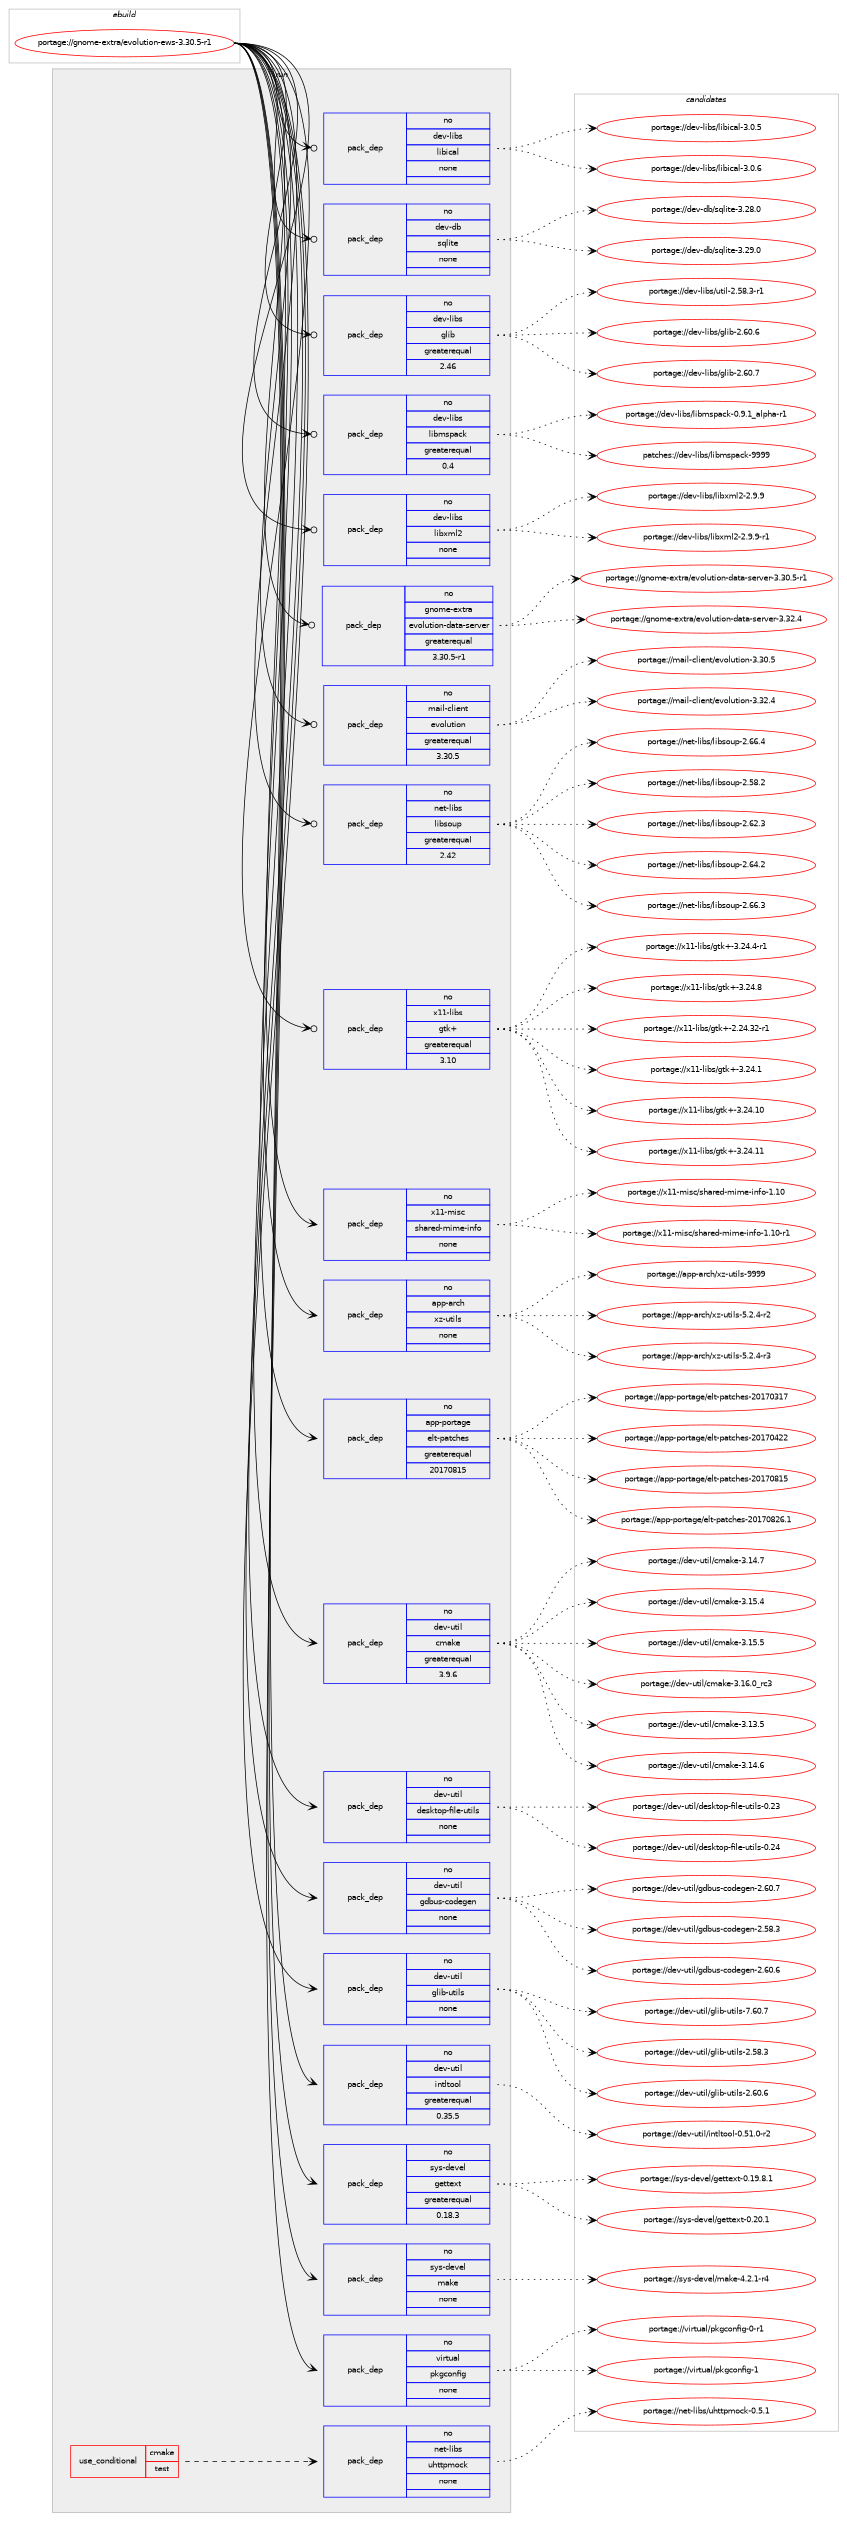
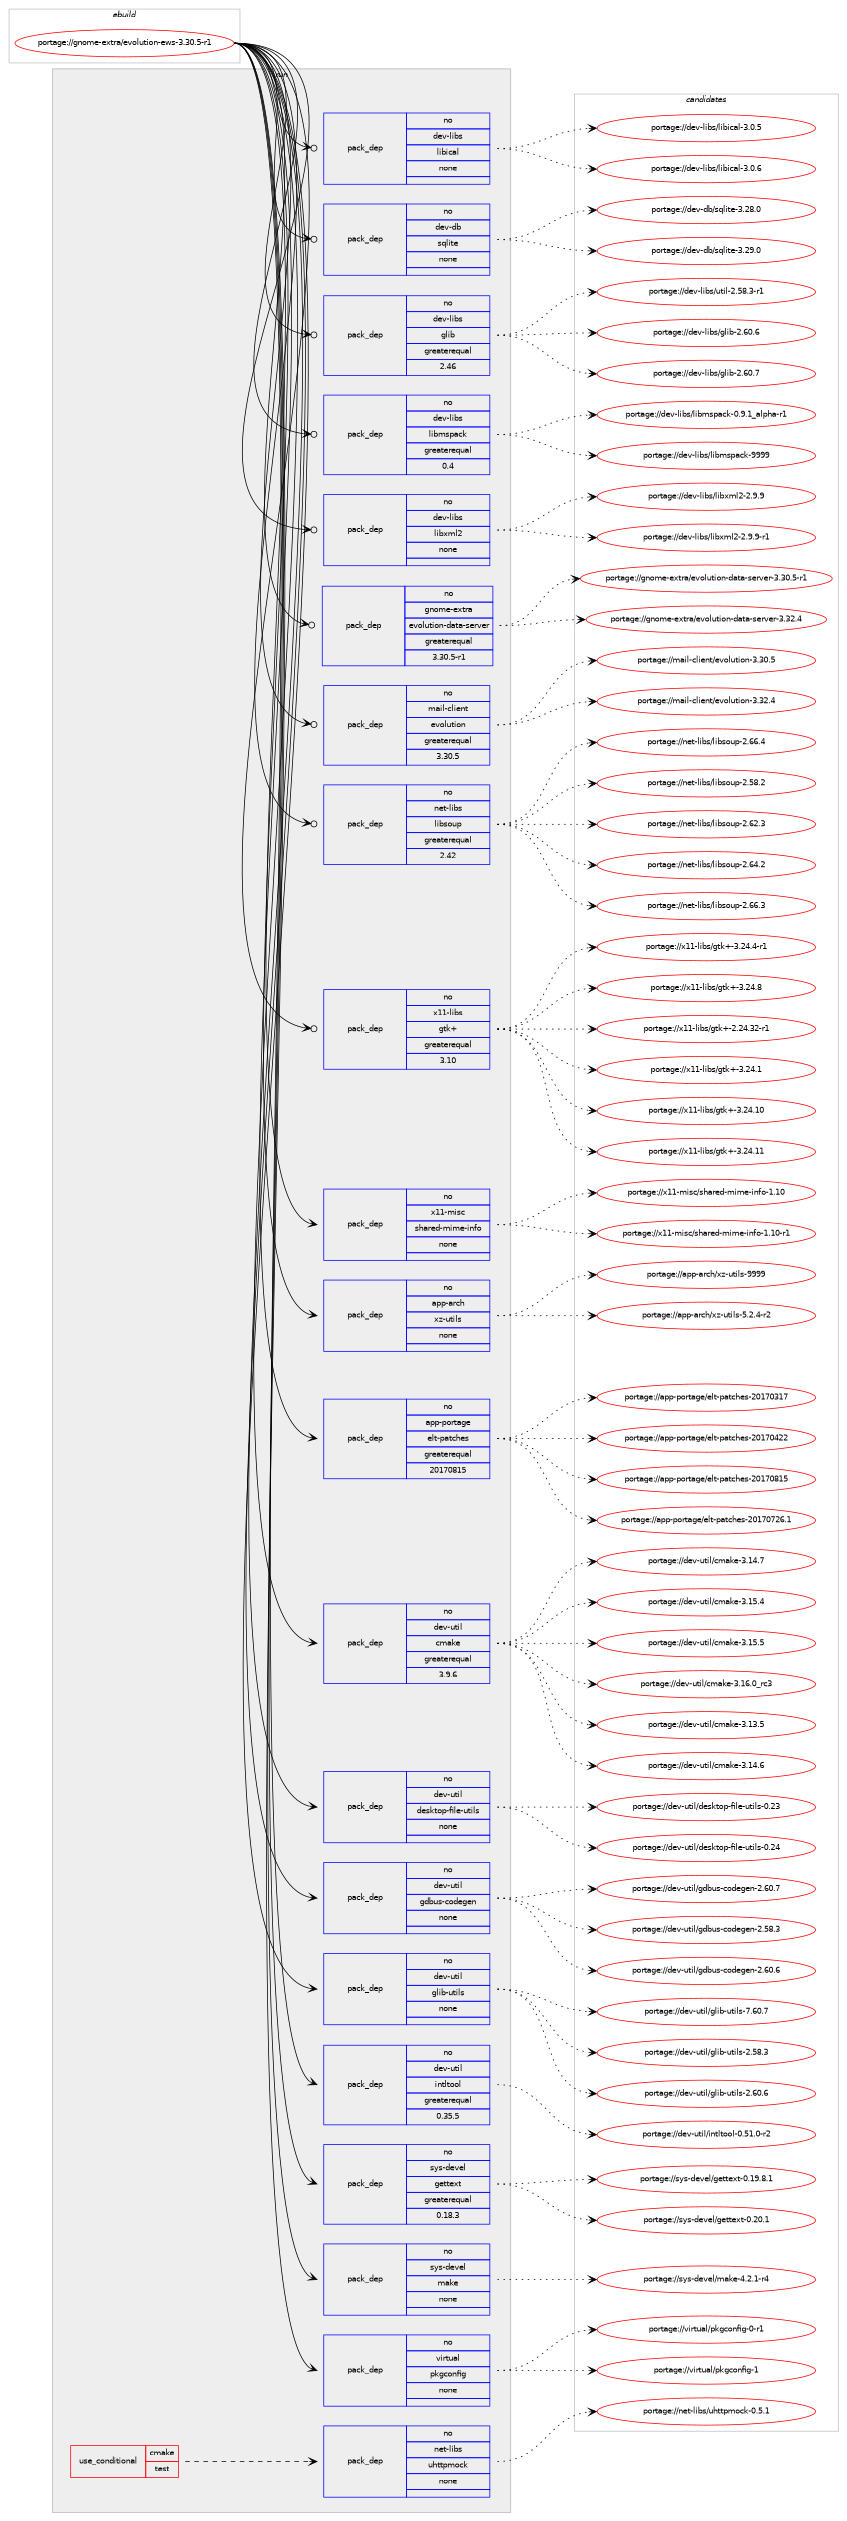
node "patches://dev-libs/libmspack-9999": label "patches://dev-libs/libmspack-9999" -> "portage://dev-libs/libmspack-9999"
node "portage://app-arch/xz-utils-5.2.4-r3": removed
node "portage://app-portage/elt-patches-20170826.1": label "portage://app-portage/elt-patches-20170826.1" -> "portage://app-portage/elt-patches-20170726.1"
